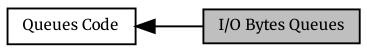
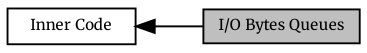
node "Queues Code": label "Queues Code" -> "Inner Code"
